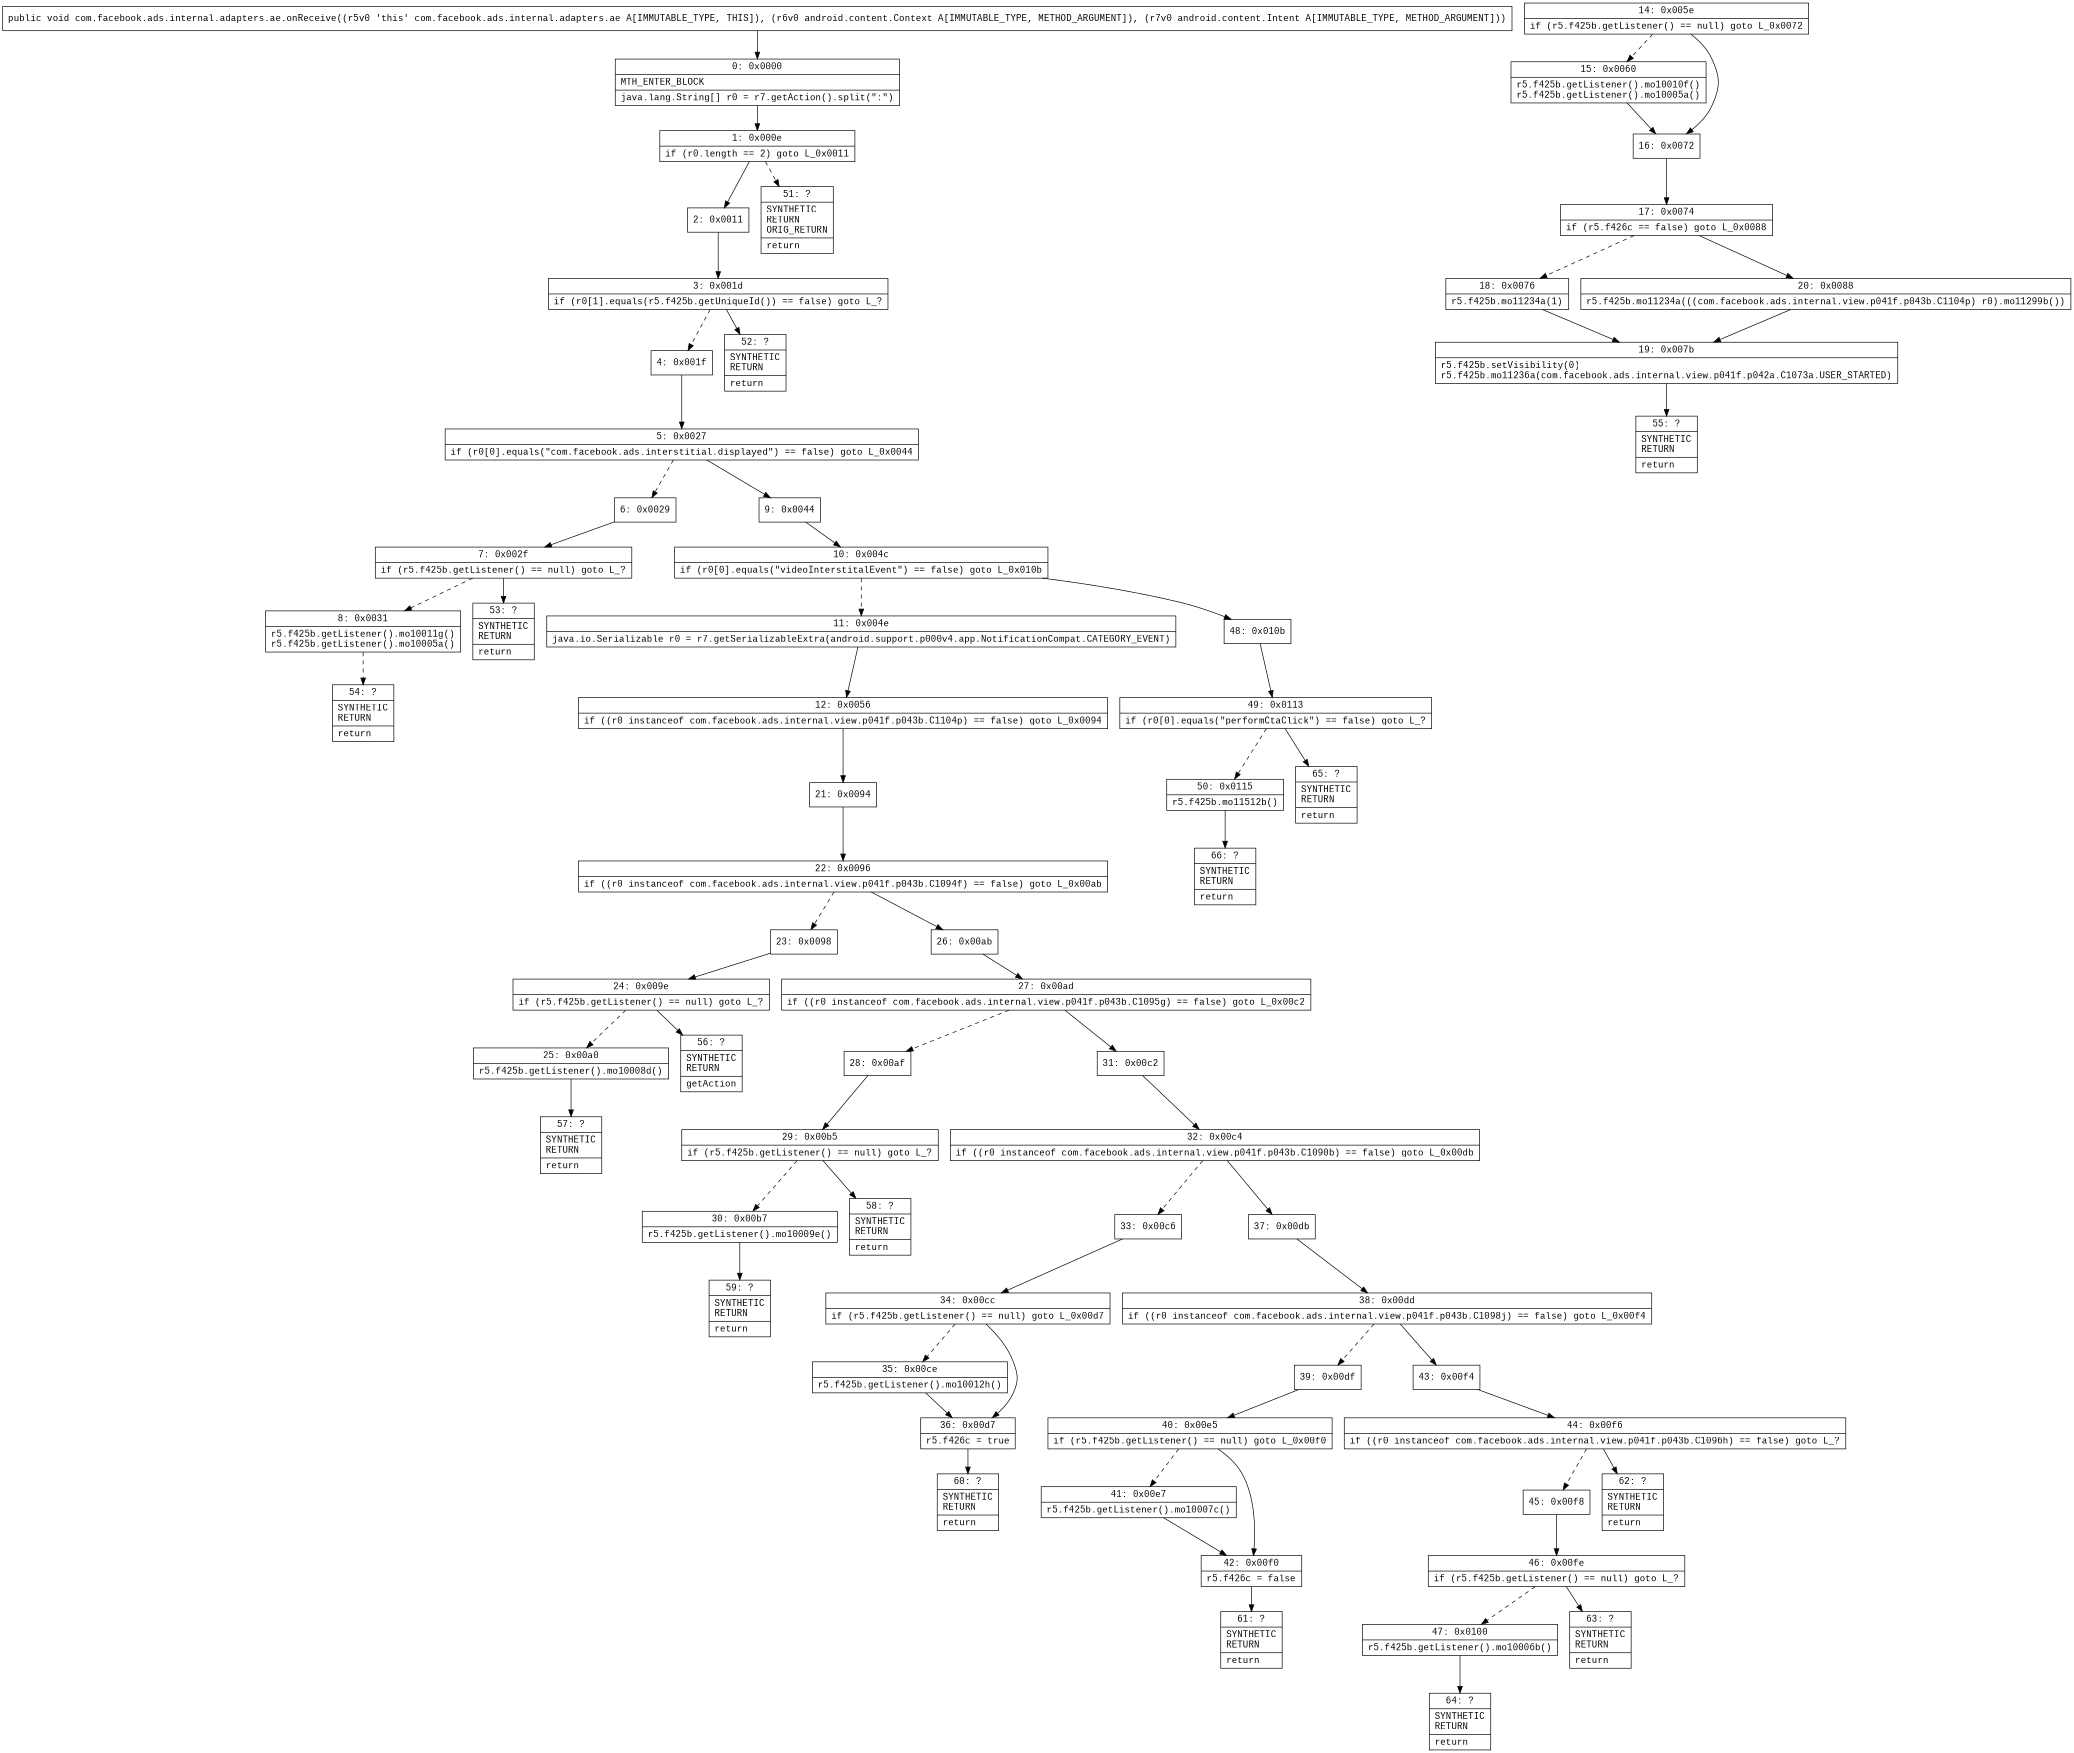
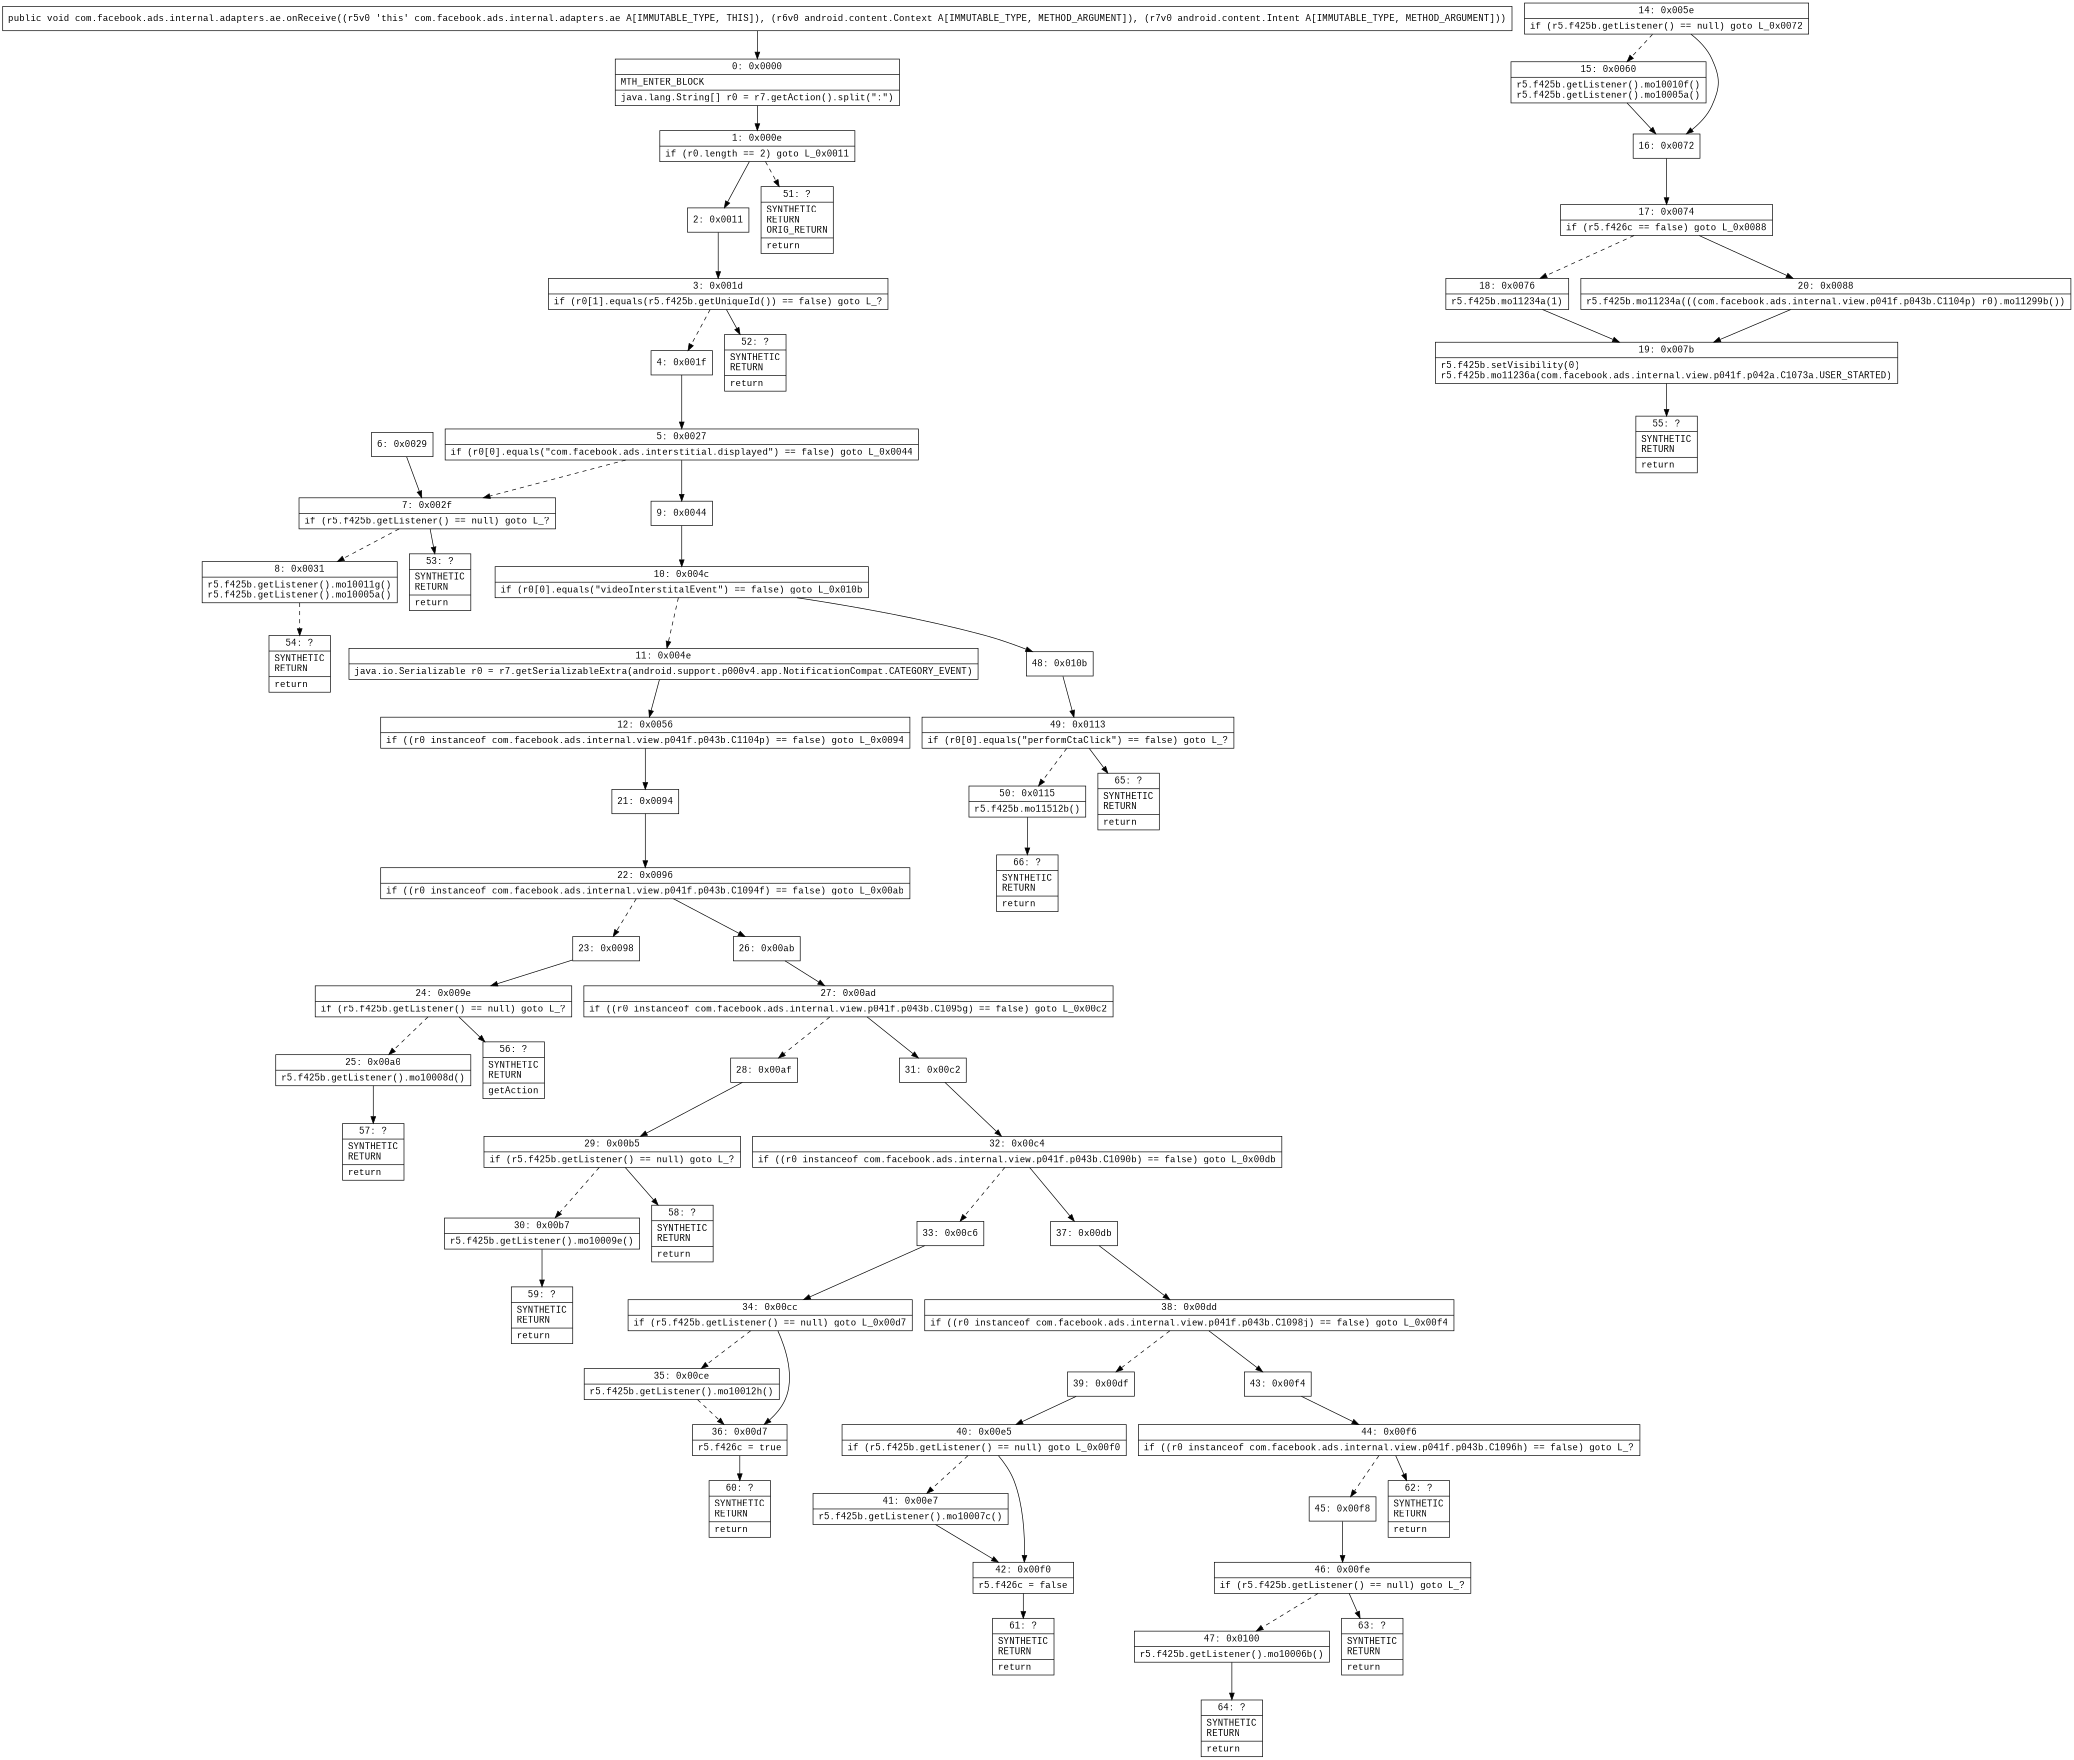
edge "5: 0x0027" -> "6: 0x0029": now "5: 0x0027" -> "7: 0x002f"
edge "35: 0x00ce" -> "36: 0x00d7": style solid -> dashed
